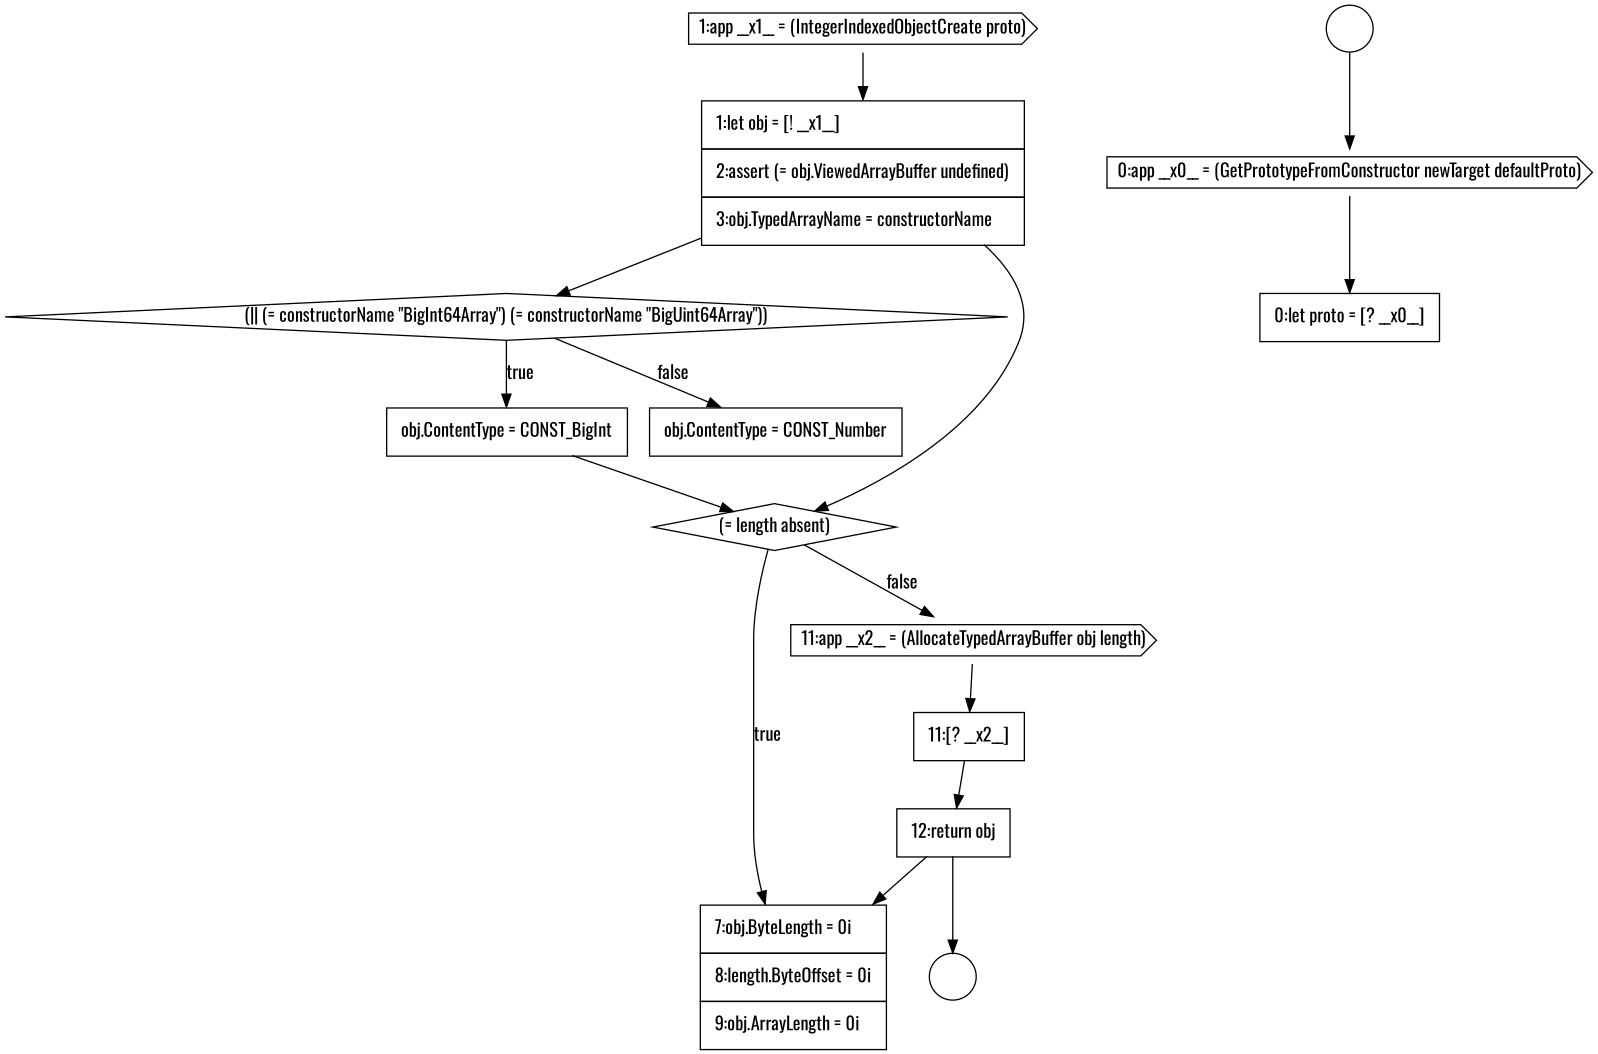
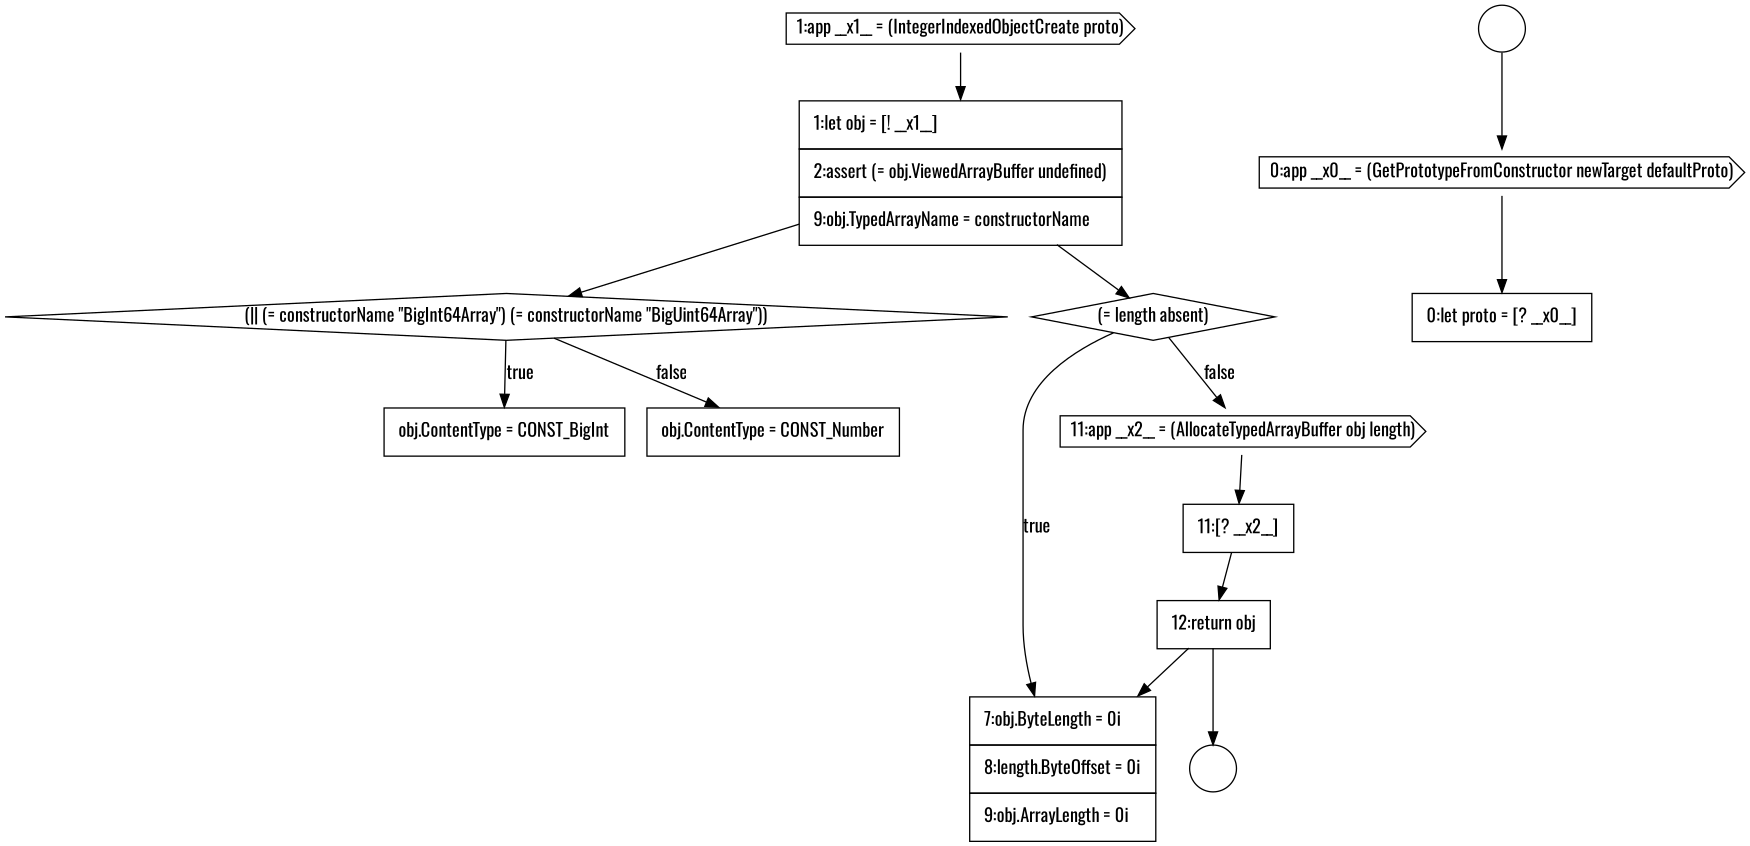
node "1:let obj = [! __x1__]": text "3:obj.TypedArrayName = constructorName" -> "9:obj.TypedArrayName = constructorName"
edge "obj.ContentType = CONST_BigInt" -> "(= length absent)": removed
